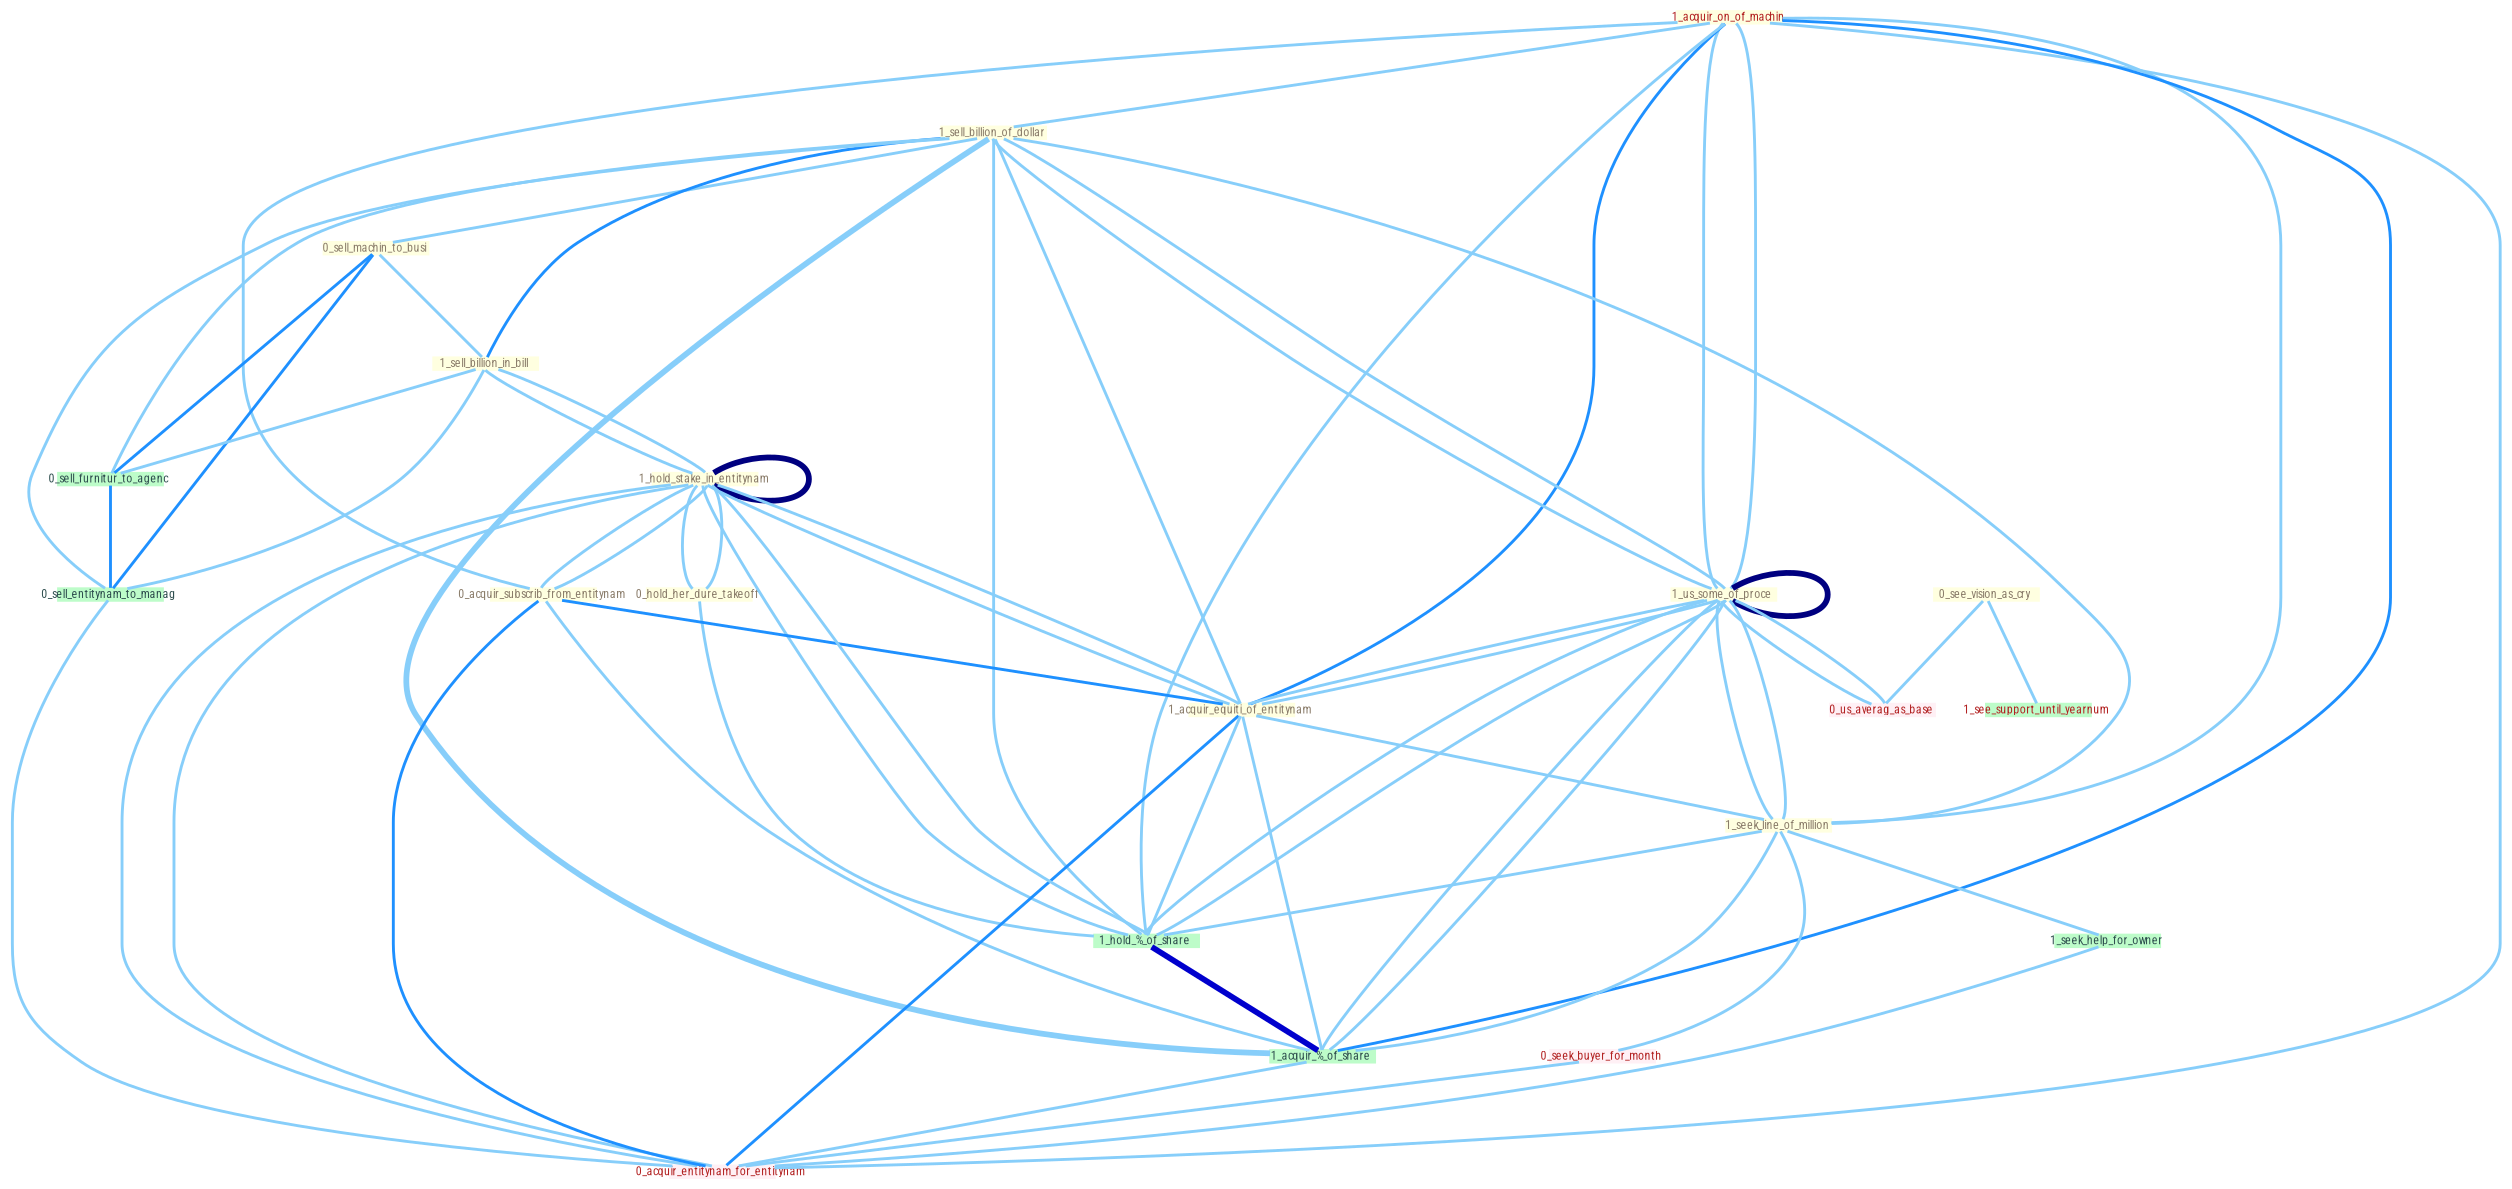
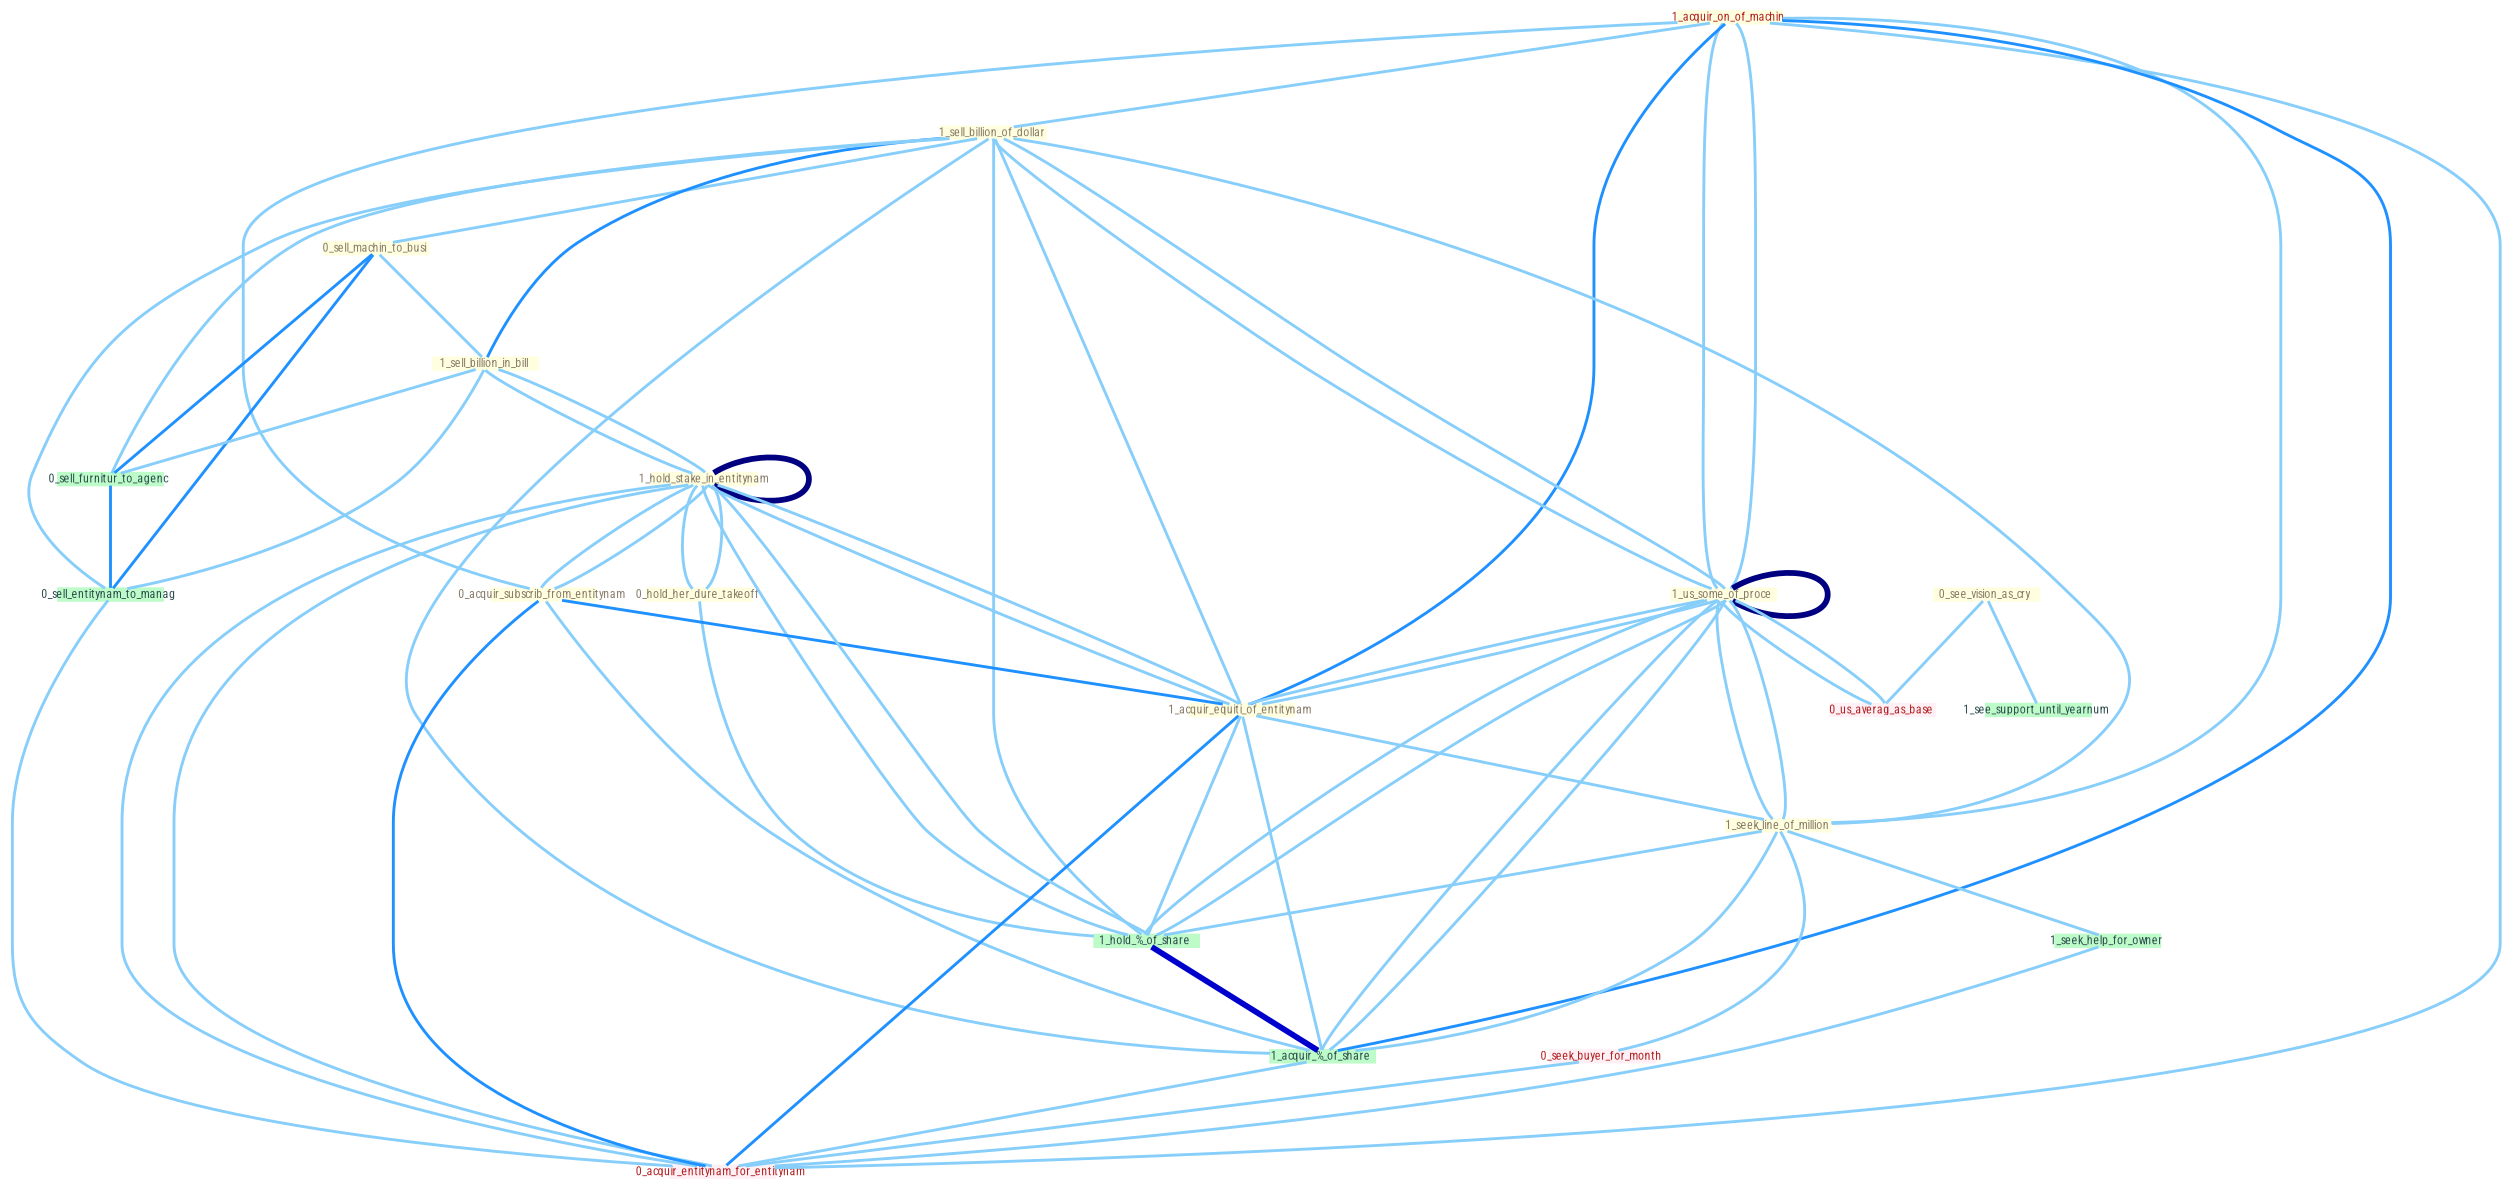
edge "1_acquir_on_of_machin" -- "1_hold_%_of_share": removed
node "1_see_support_until_yearnum": fontcolor #b22222 -> #2f4f4f
edge "1_sell_billion_of_dollar" -- "1_acquir_%_of_share": style bold -> solid
